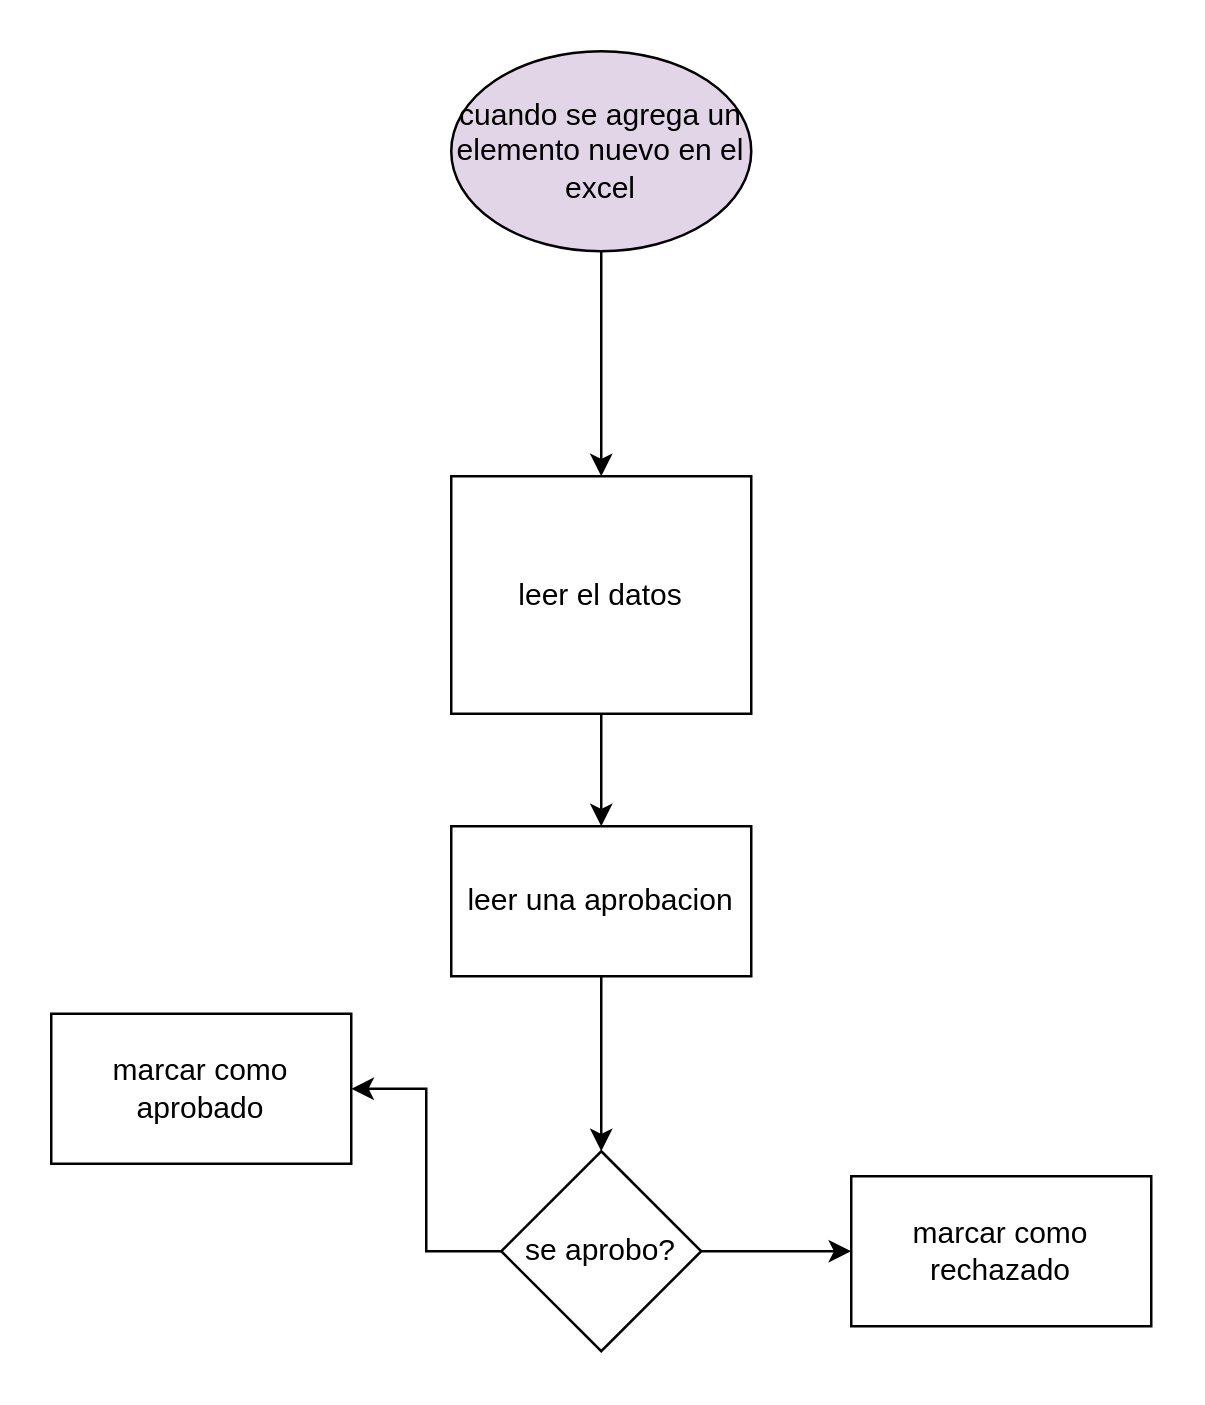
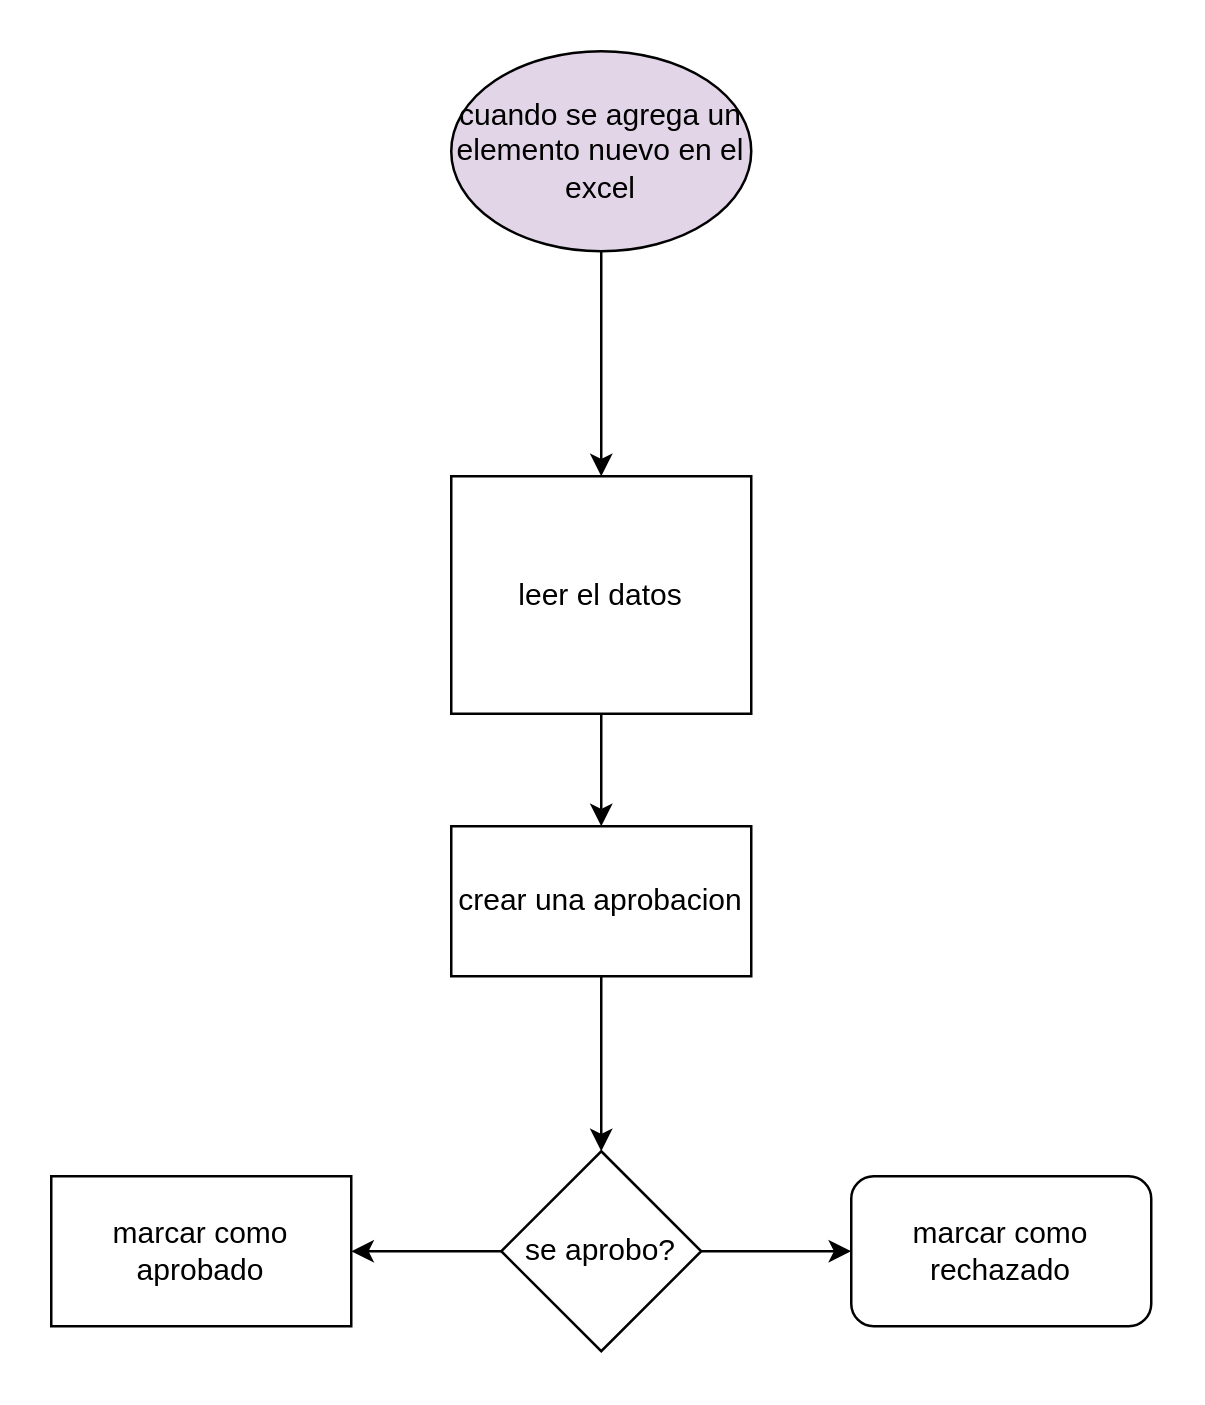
node "leer una aprobacion": label "leer una aprobacion" -> "crear una aprobacion"
node "marcar como aprobado": moved (201, 1089) -> (201, 1251)
node "marcar como rechazado": shape rectangle -> rounded rectangle
